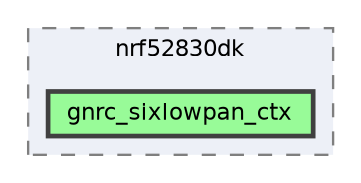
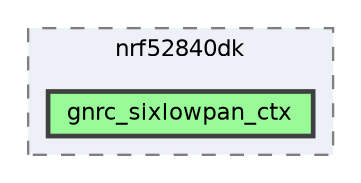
cluster "nrf52830dk": label "nrf52830dk" -> "nrf52840dk"
